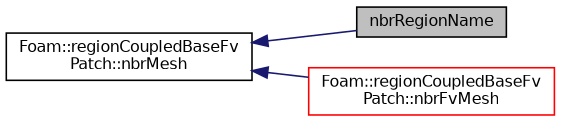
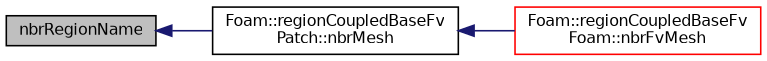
edge "nbrRegionName" -> "Foam::regionCoupledBaseFv Patch::nbrMesh": reversed
node "Foam::regionCoupledBaseFv Patch::nbrFvMesh": label "Foam::regionCoupledBaseFv Patch::nbrFvMesh" -> "Foam::regionCoupledBaseFv Foam::nbrFvMesh"
